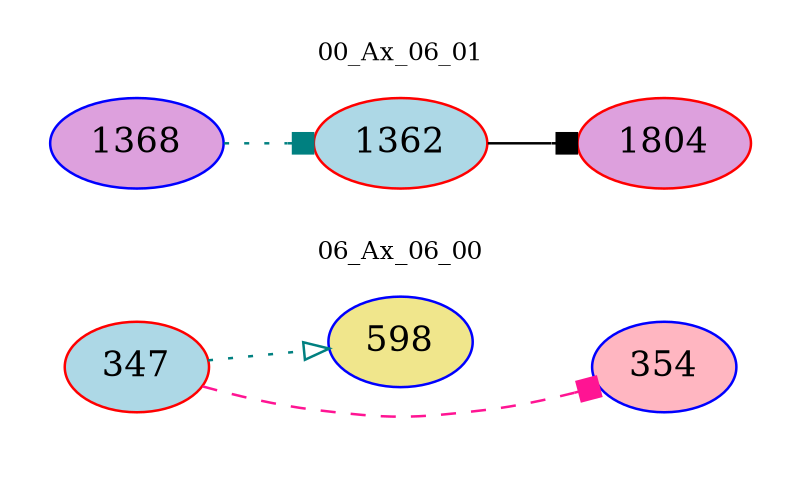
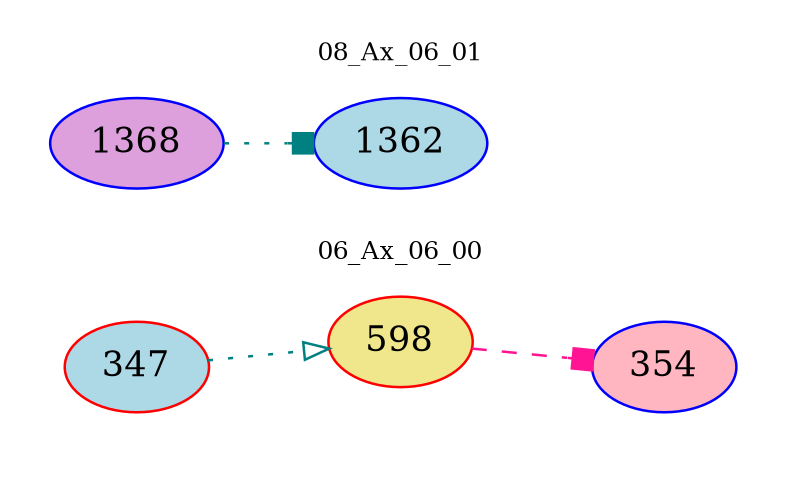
cluster "00_Ax_06_01": label "00_Ax_06_01" -> "08_Ax_06_01"
node "1362": color red -> blue
node "1804": removed
node "598": color blue -> red
edge "347" -> "354": now "598" -> "354"
